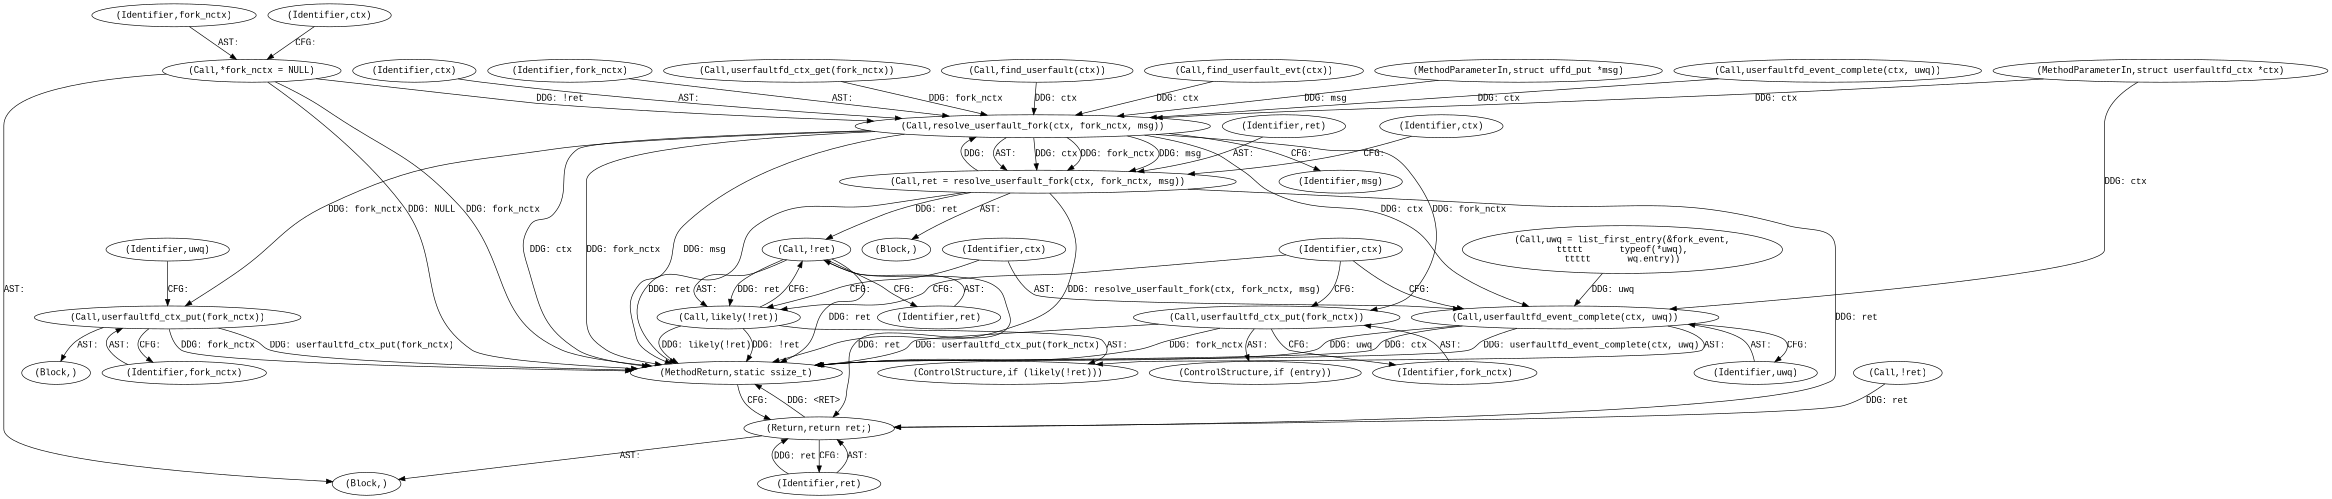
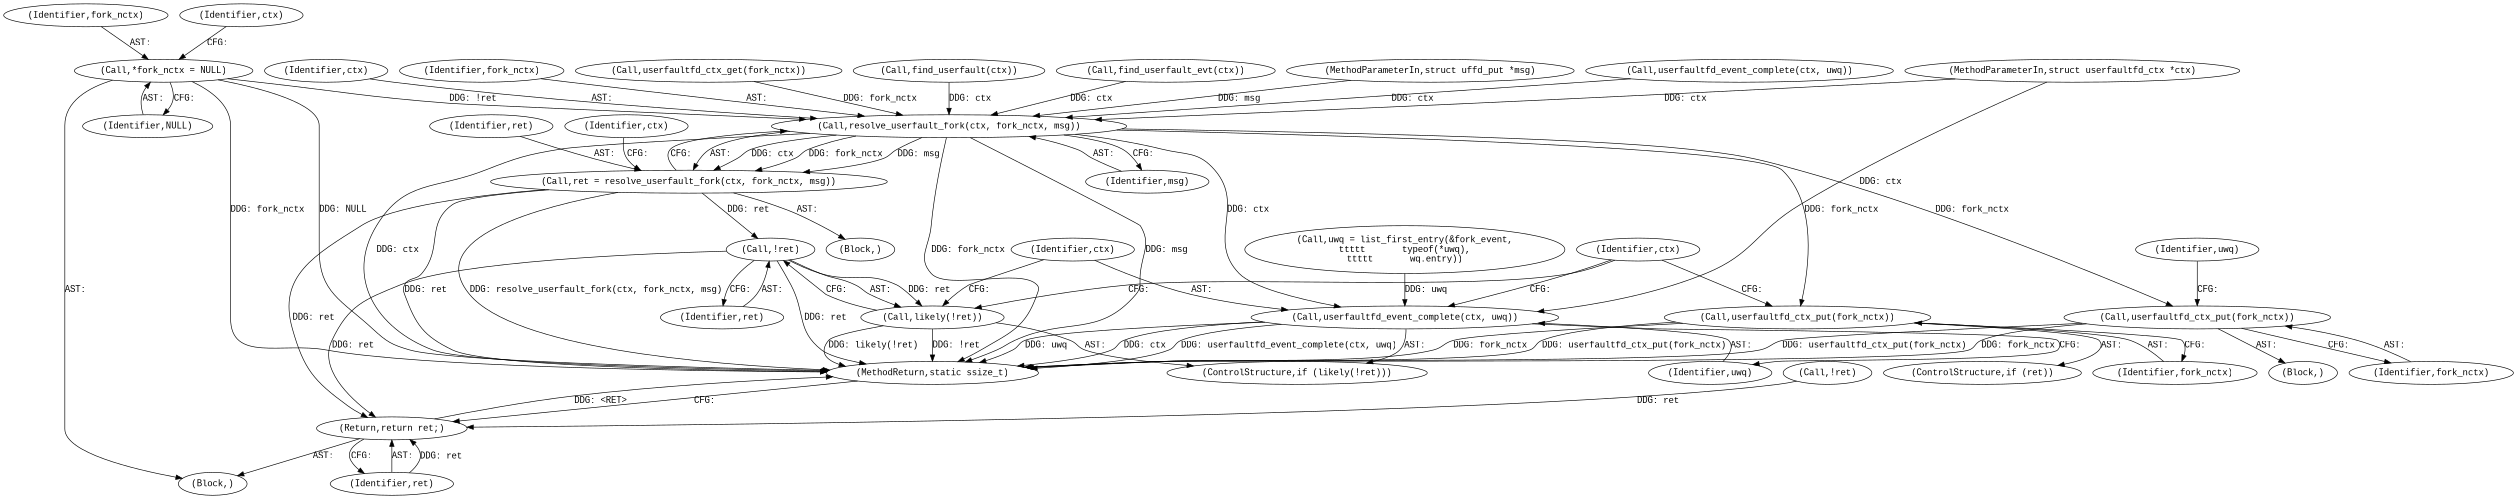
node "(Identifier,NULL)": added
edge "(Identifier,msg)" -> "(Call,resolve_userfault_fork(ctx, fork_nctx, msg))": added, label "AST:"
edge "(Call,ret = resolve_userfault_fork(ctx, fork_nctx, msg))" -> "(Call,resolve_userfault_fork(ctx, fork_nctx, msg))": label "DDG: " -> "CFG: "
node "(ControlStructure,if (entry))": label "(ControlStructure,if (entry))" -> "(ControlStructure,if (ret))"
